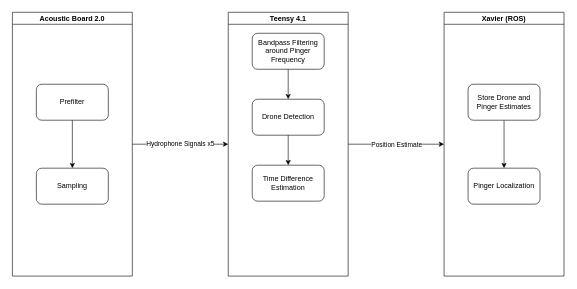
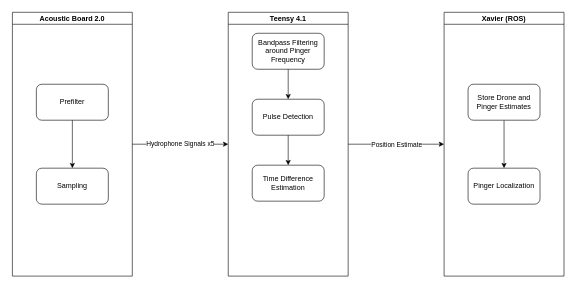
node "Drone Detection": label "Drone Detection" -> "Pulse Detection"
